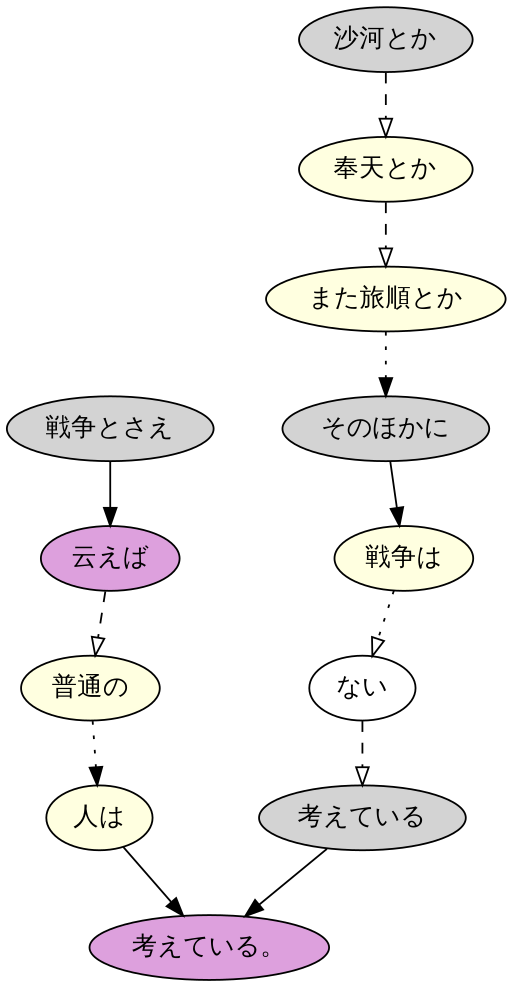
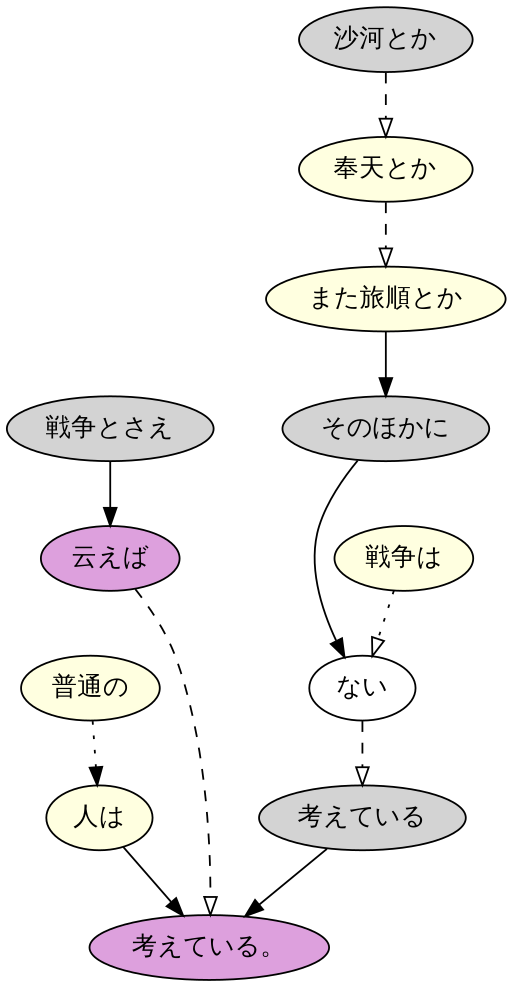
edge "また旅順とか" -> "そのほかに": style dotted -> solid
edge "そのほかに" -> "戦争は": now "そのほかに" -> "ない"
edge "云えば" -> "普通の": now "云えば" -> "考えている。"
